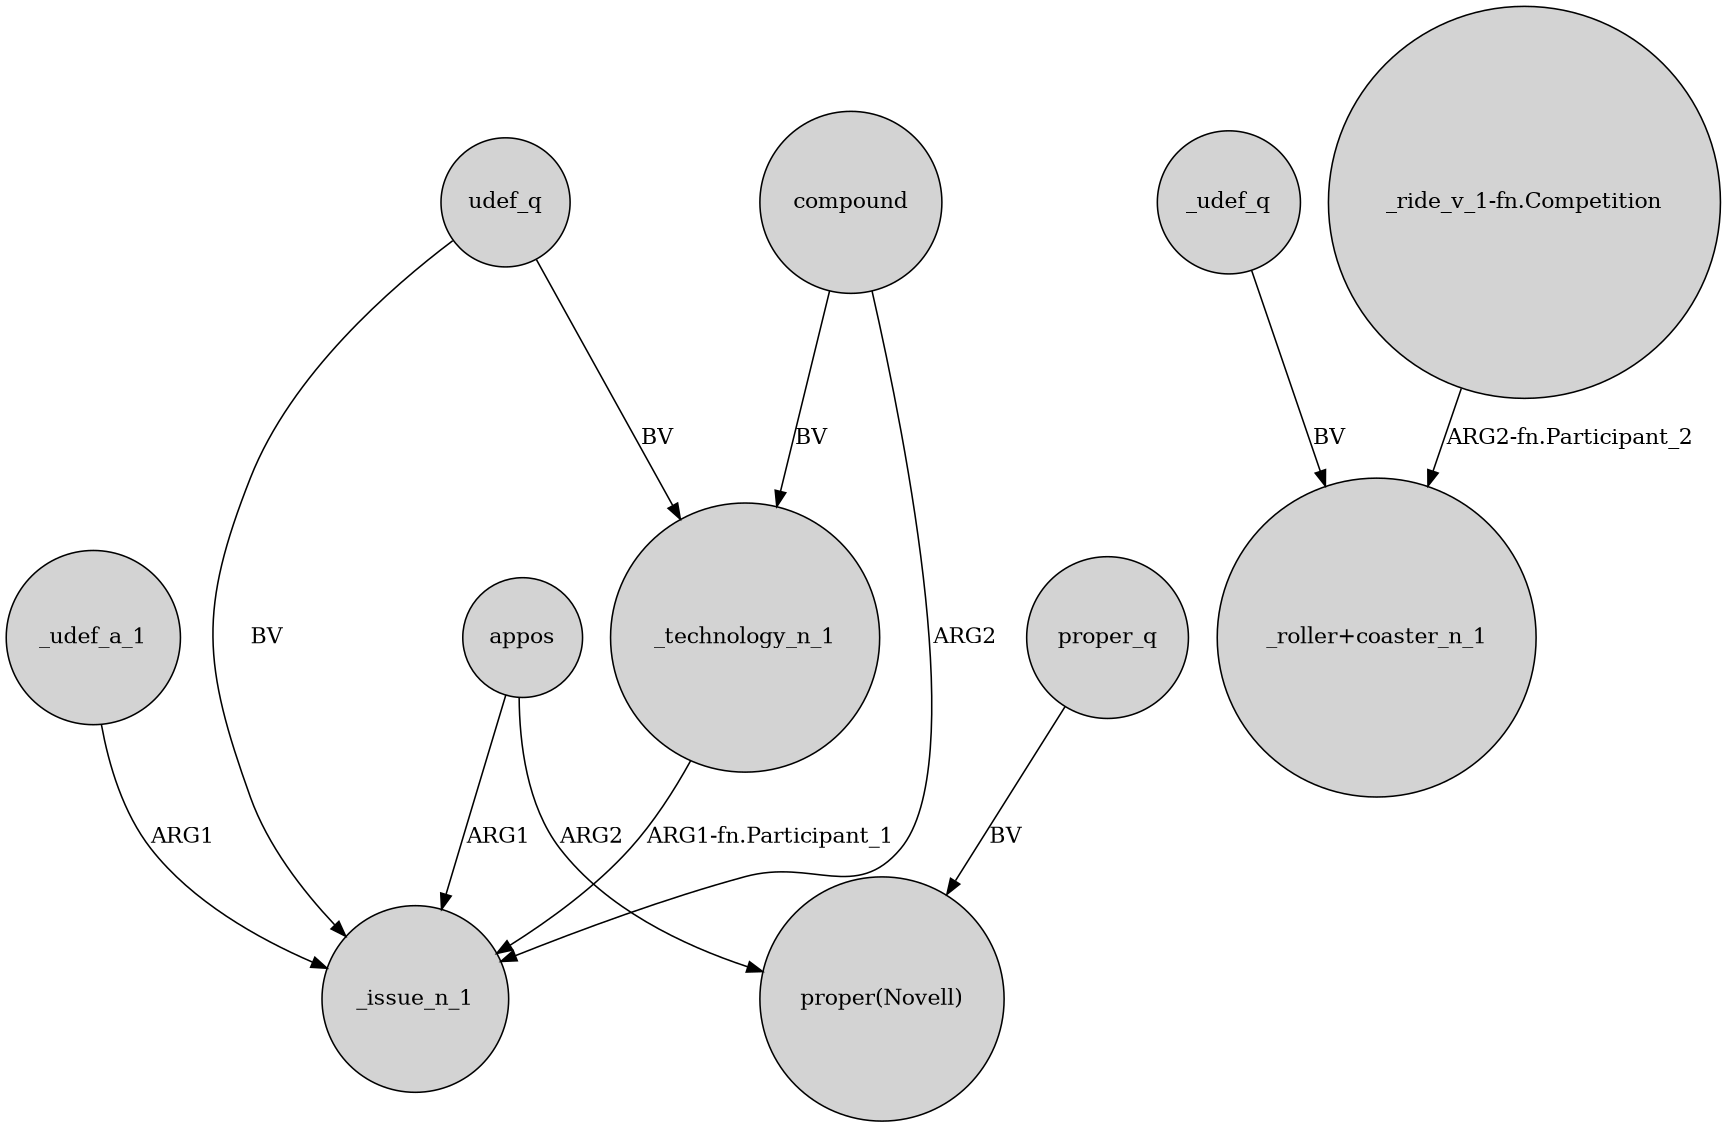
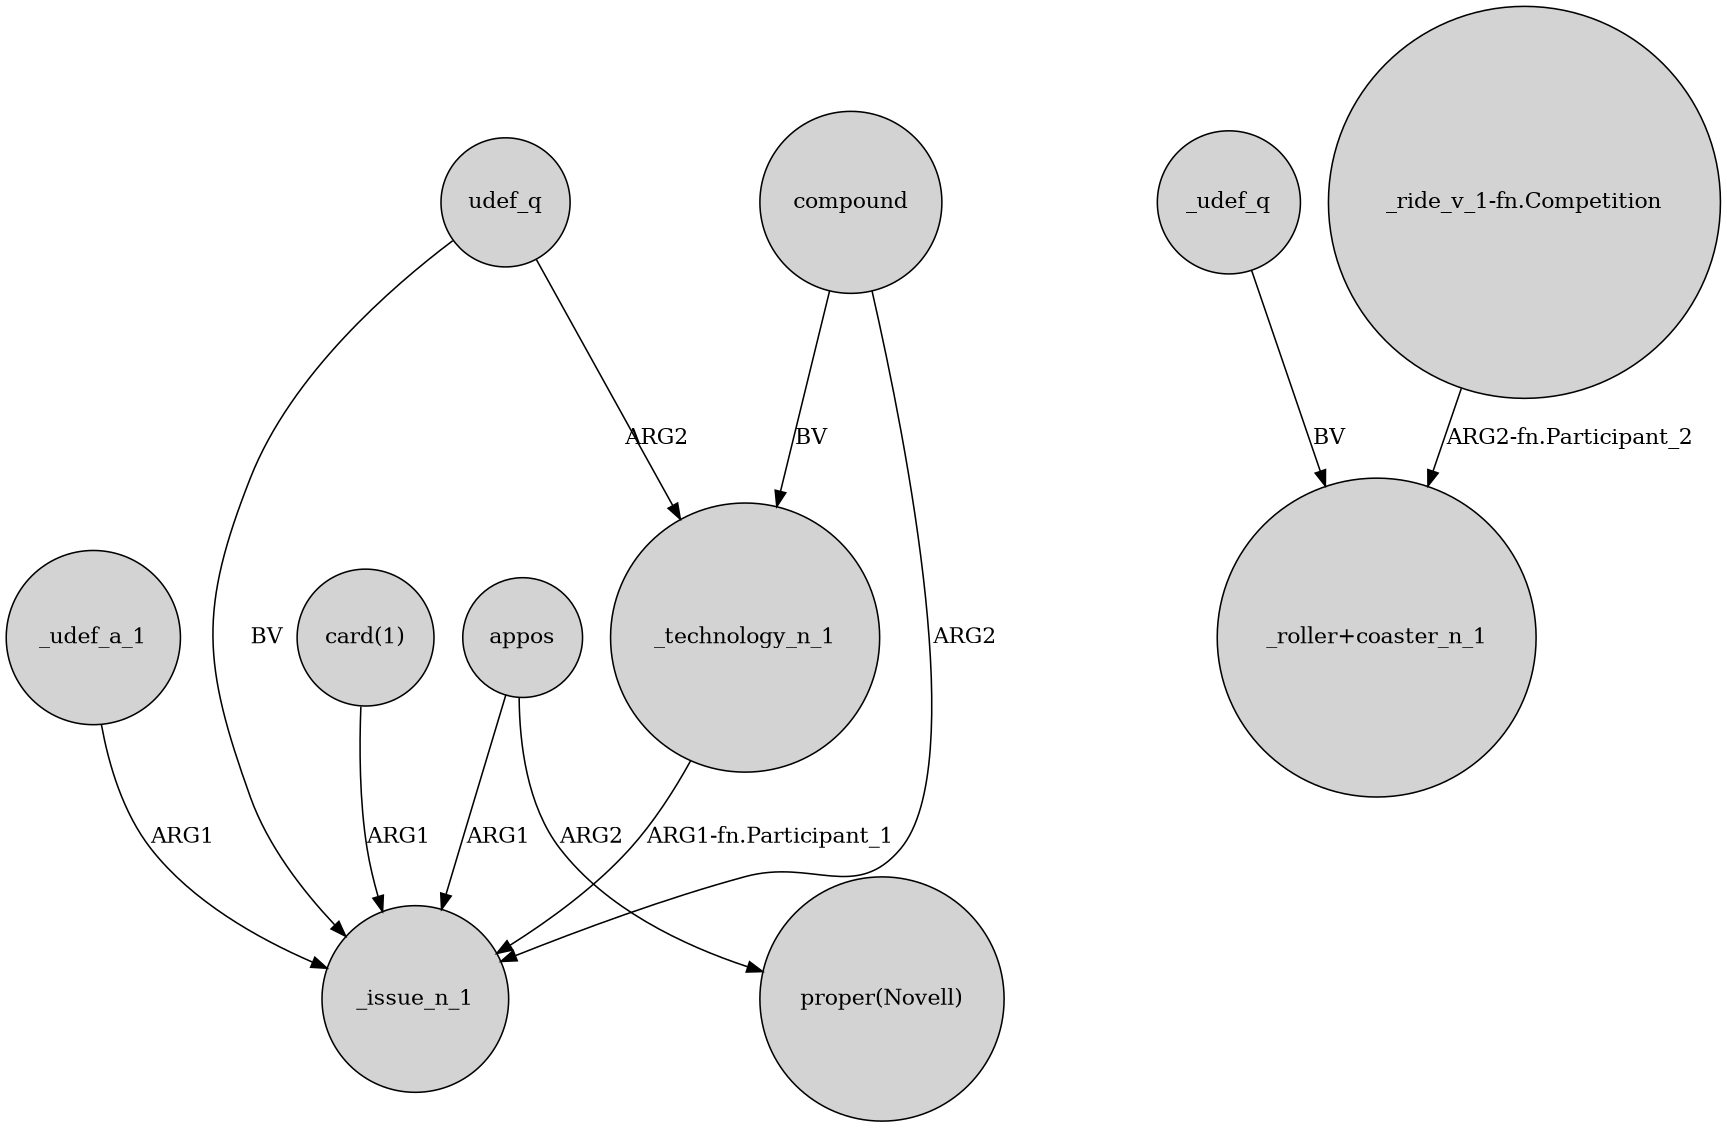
edge "udef_q" -> "_technology_n_1": label "BV" -> "ARG2"
node "card(1)": added
node "proper_q": removed
